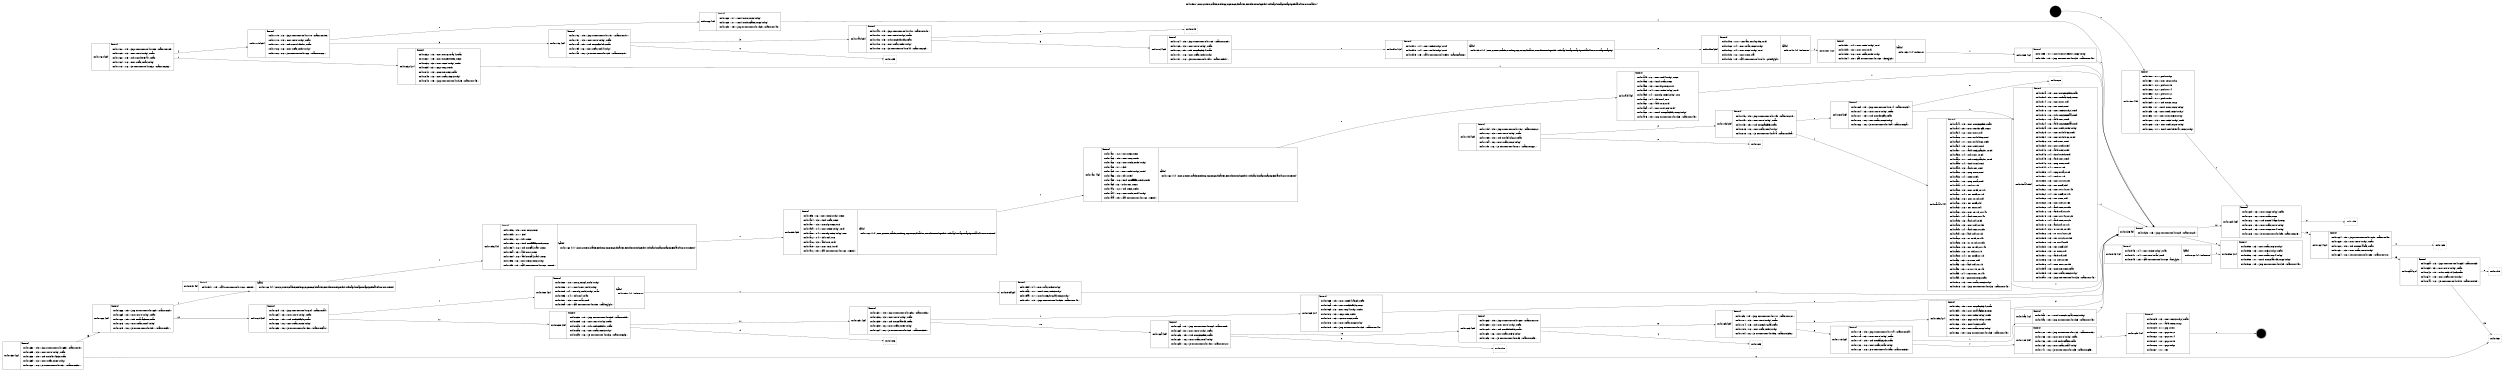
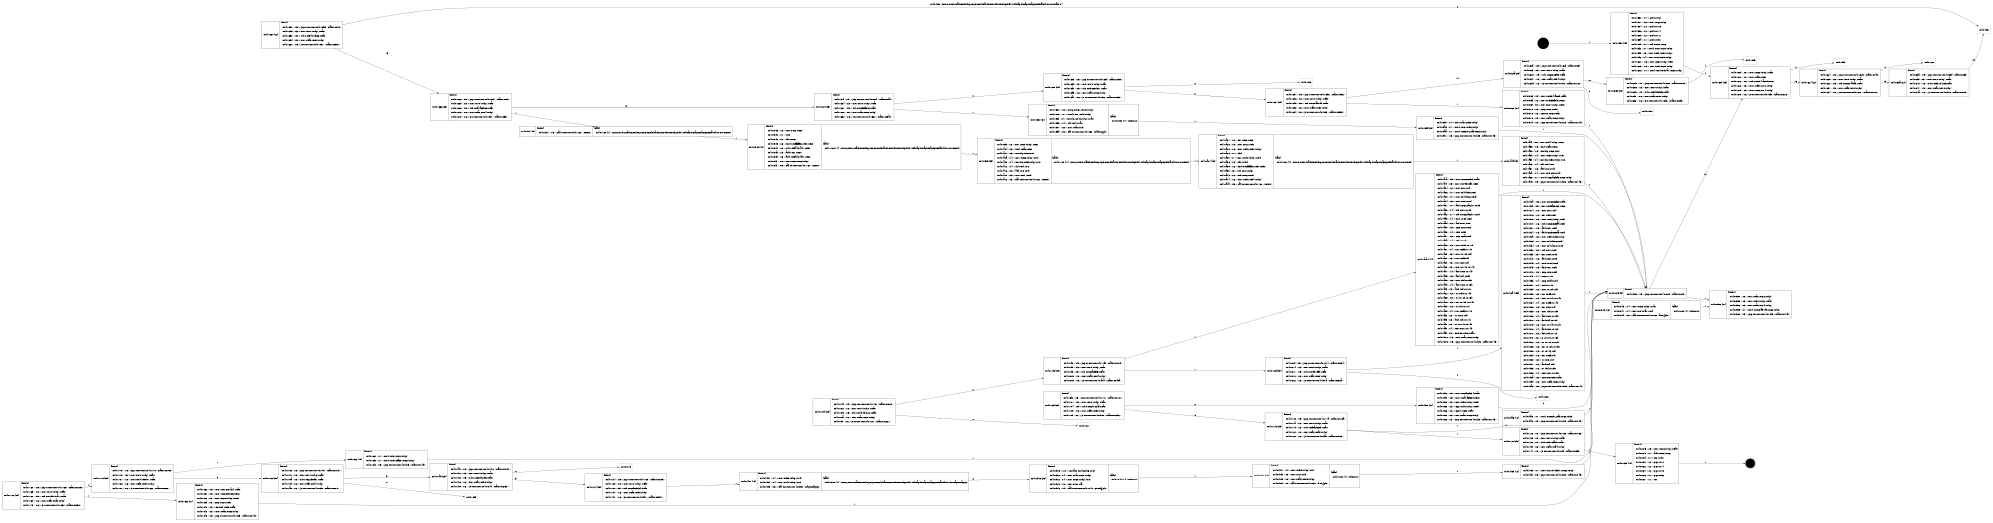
node "0x401d19": removed
edge "0x4016e3 [25]" -> "0x4016fc [25]": removed, label "10"
